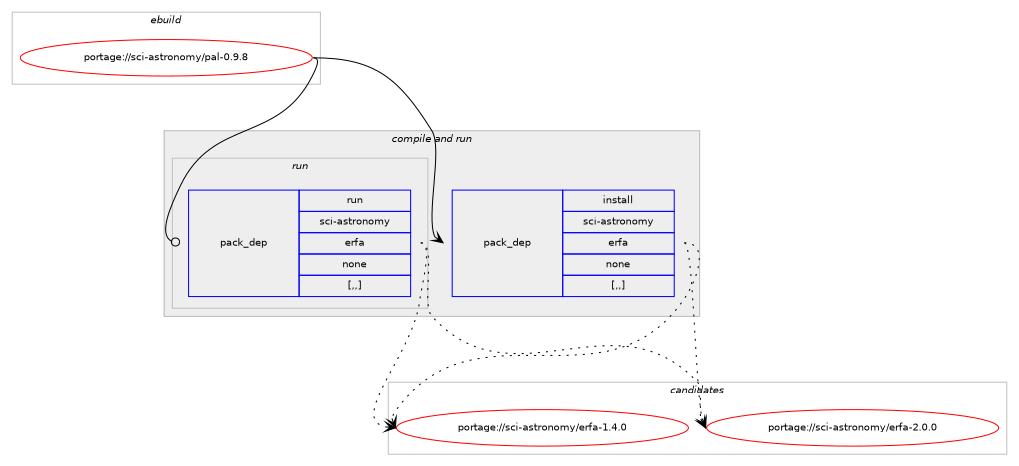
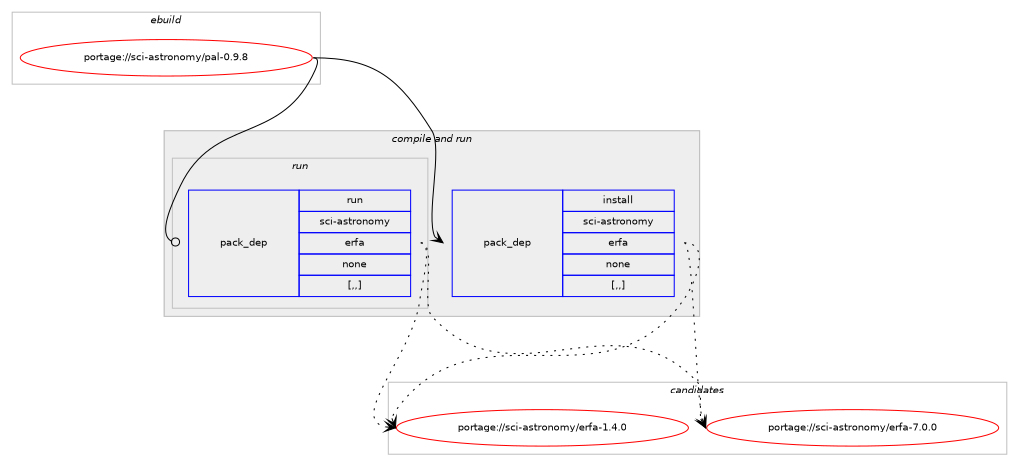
node "portage://sci-astronomy/erfa-2.0.0": label "portage://sci-astronomy/erfa-2.0.0" -> "portage://sci-astronomy/erfa-7.0.0"
